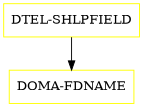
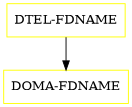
node "DTEL-SHLPFIELD": label "DTEL-SHLPFIELD" -> "DTEL-FDNAME"
